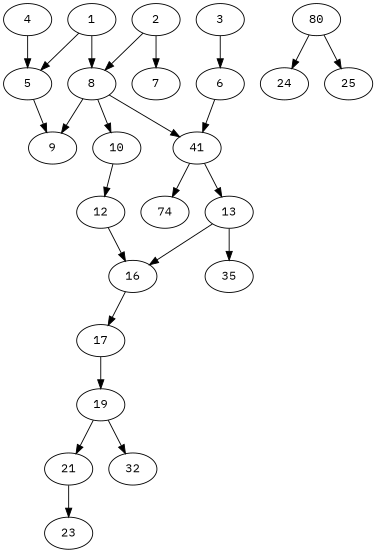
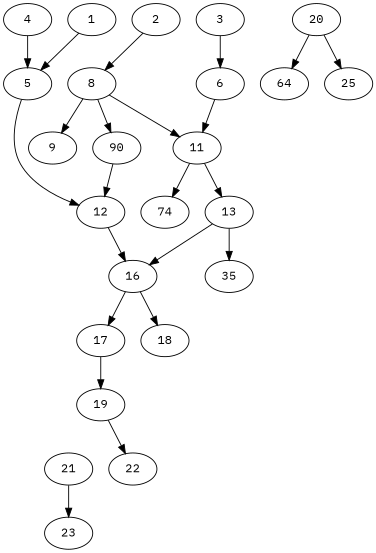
node "80": label "80" -> "20"
edge "1" -> "8": removed
node "7": removed
node "24": label "24" -> "64"
edge "5" -> "9": now "5" -> "12"
node "10": label "10" -> "90"
node "41": label "41" -> "11"
node "18": added
edge "19" -> "21": removed
node "32": label "32" -> "22"
